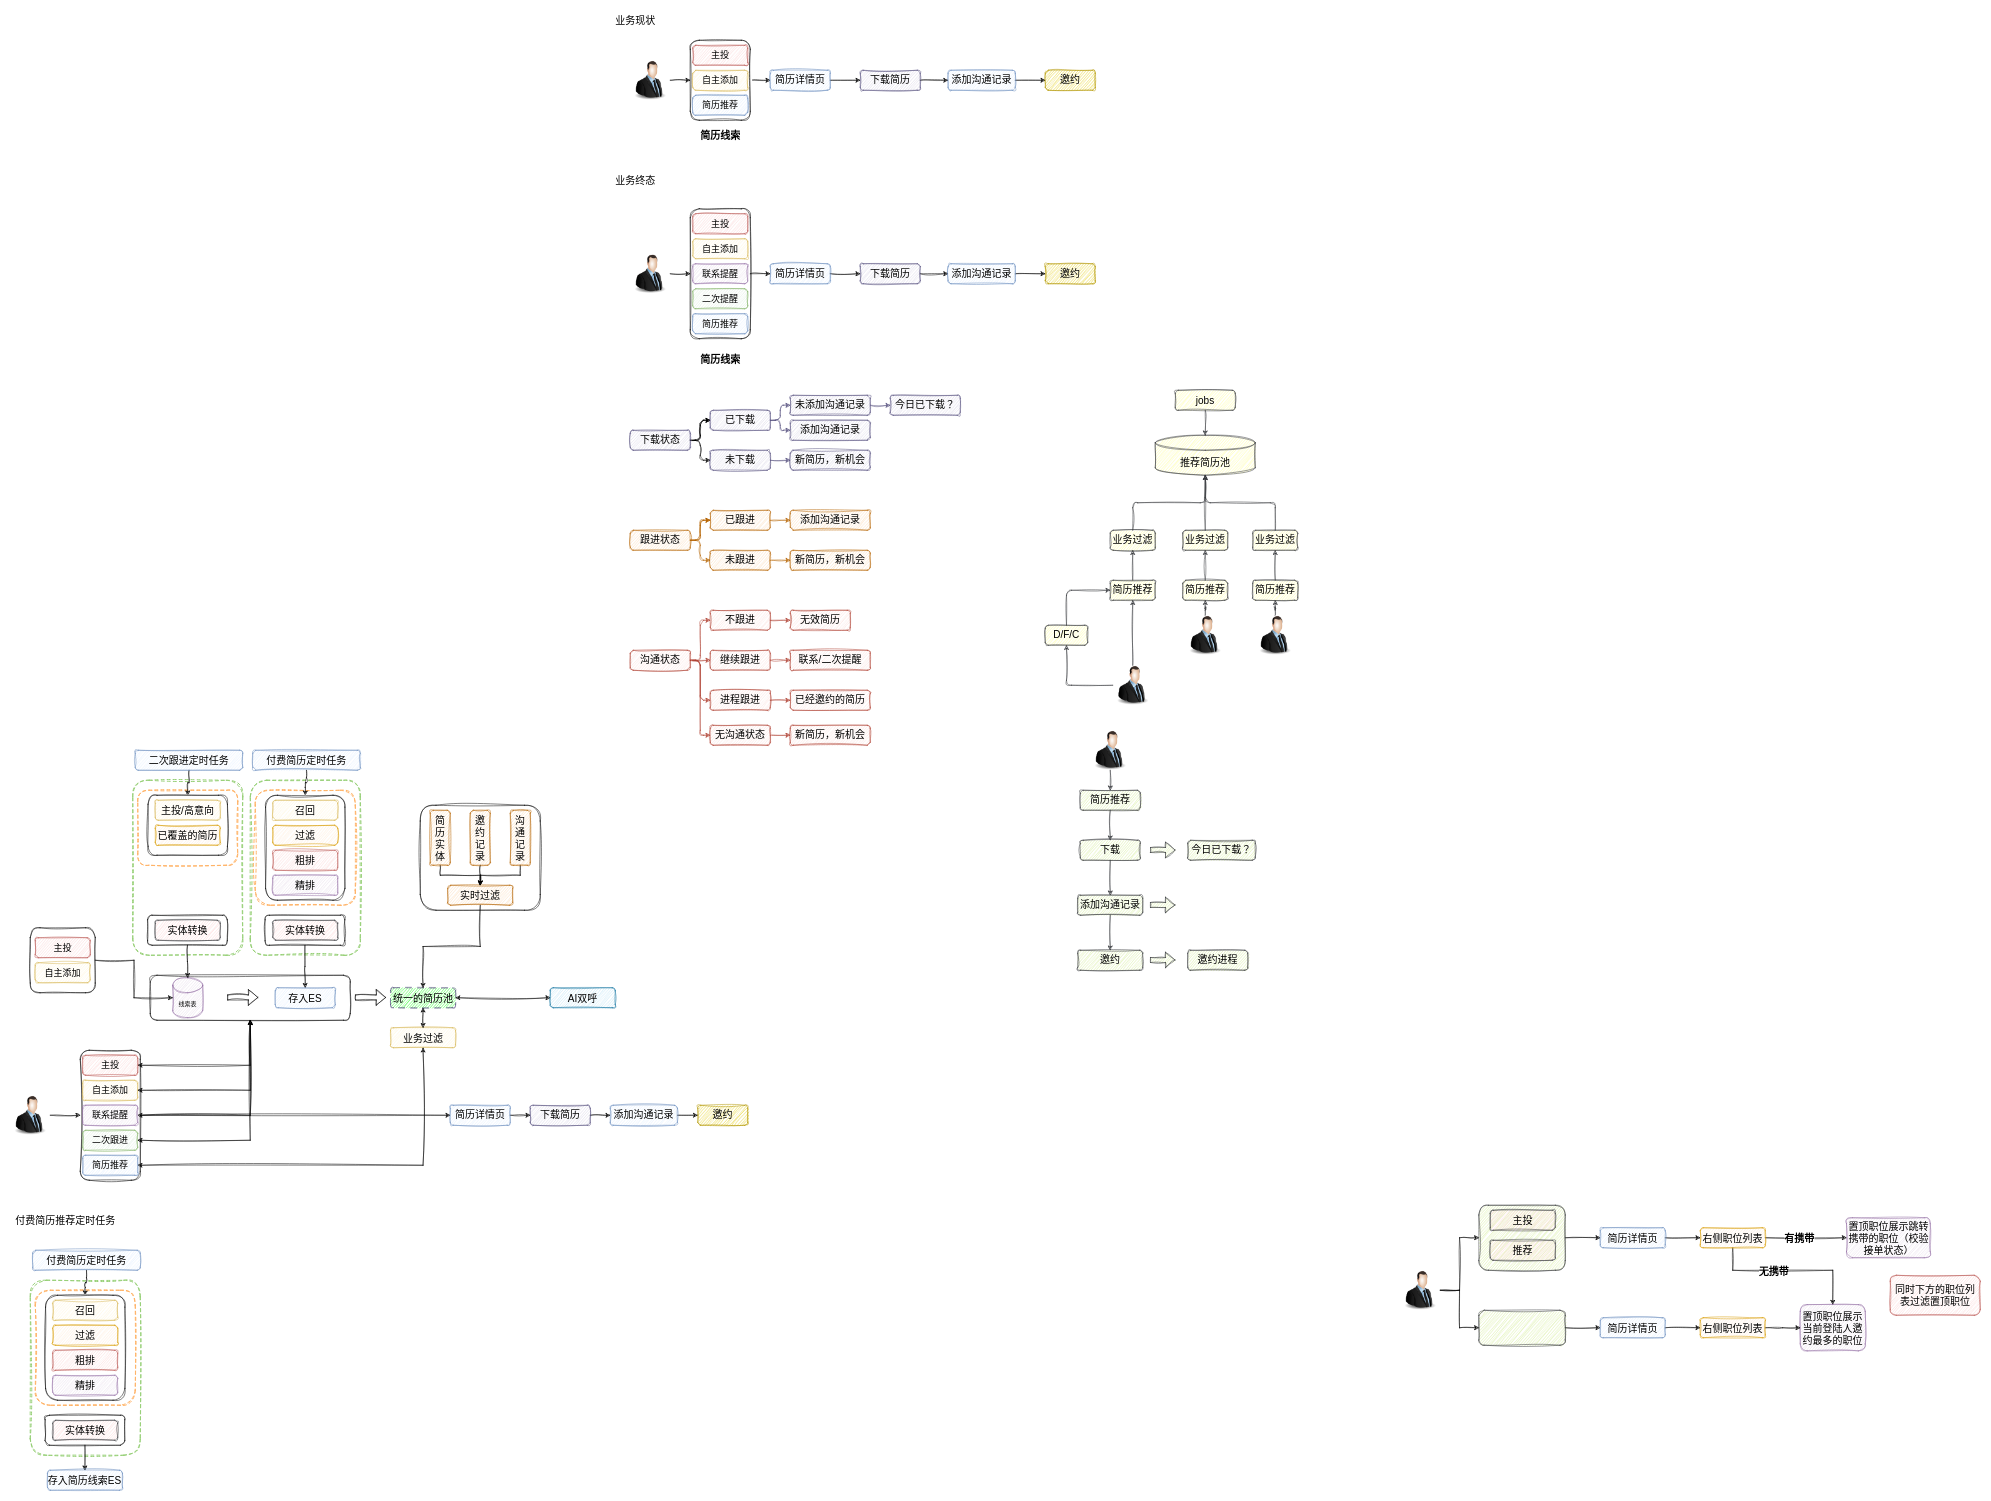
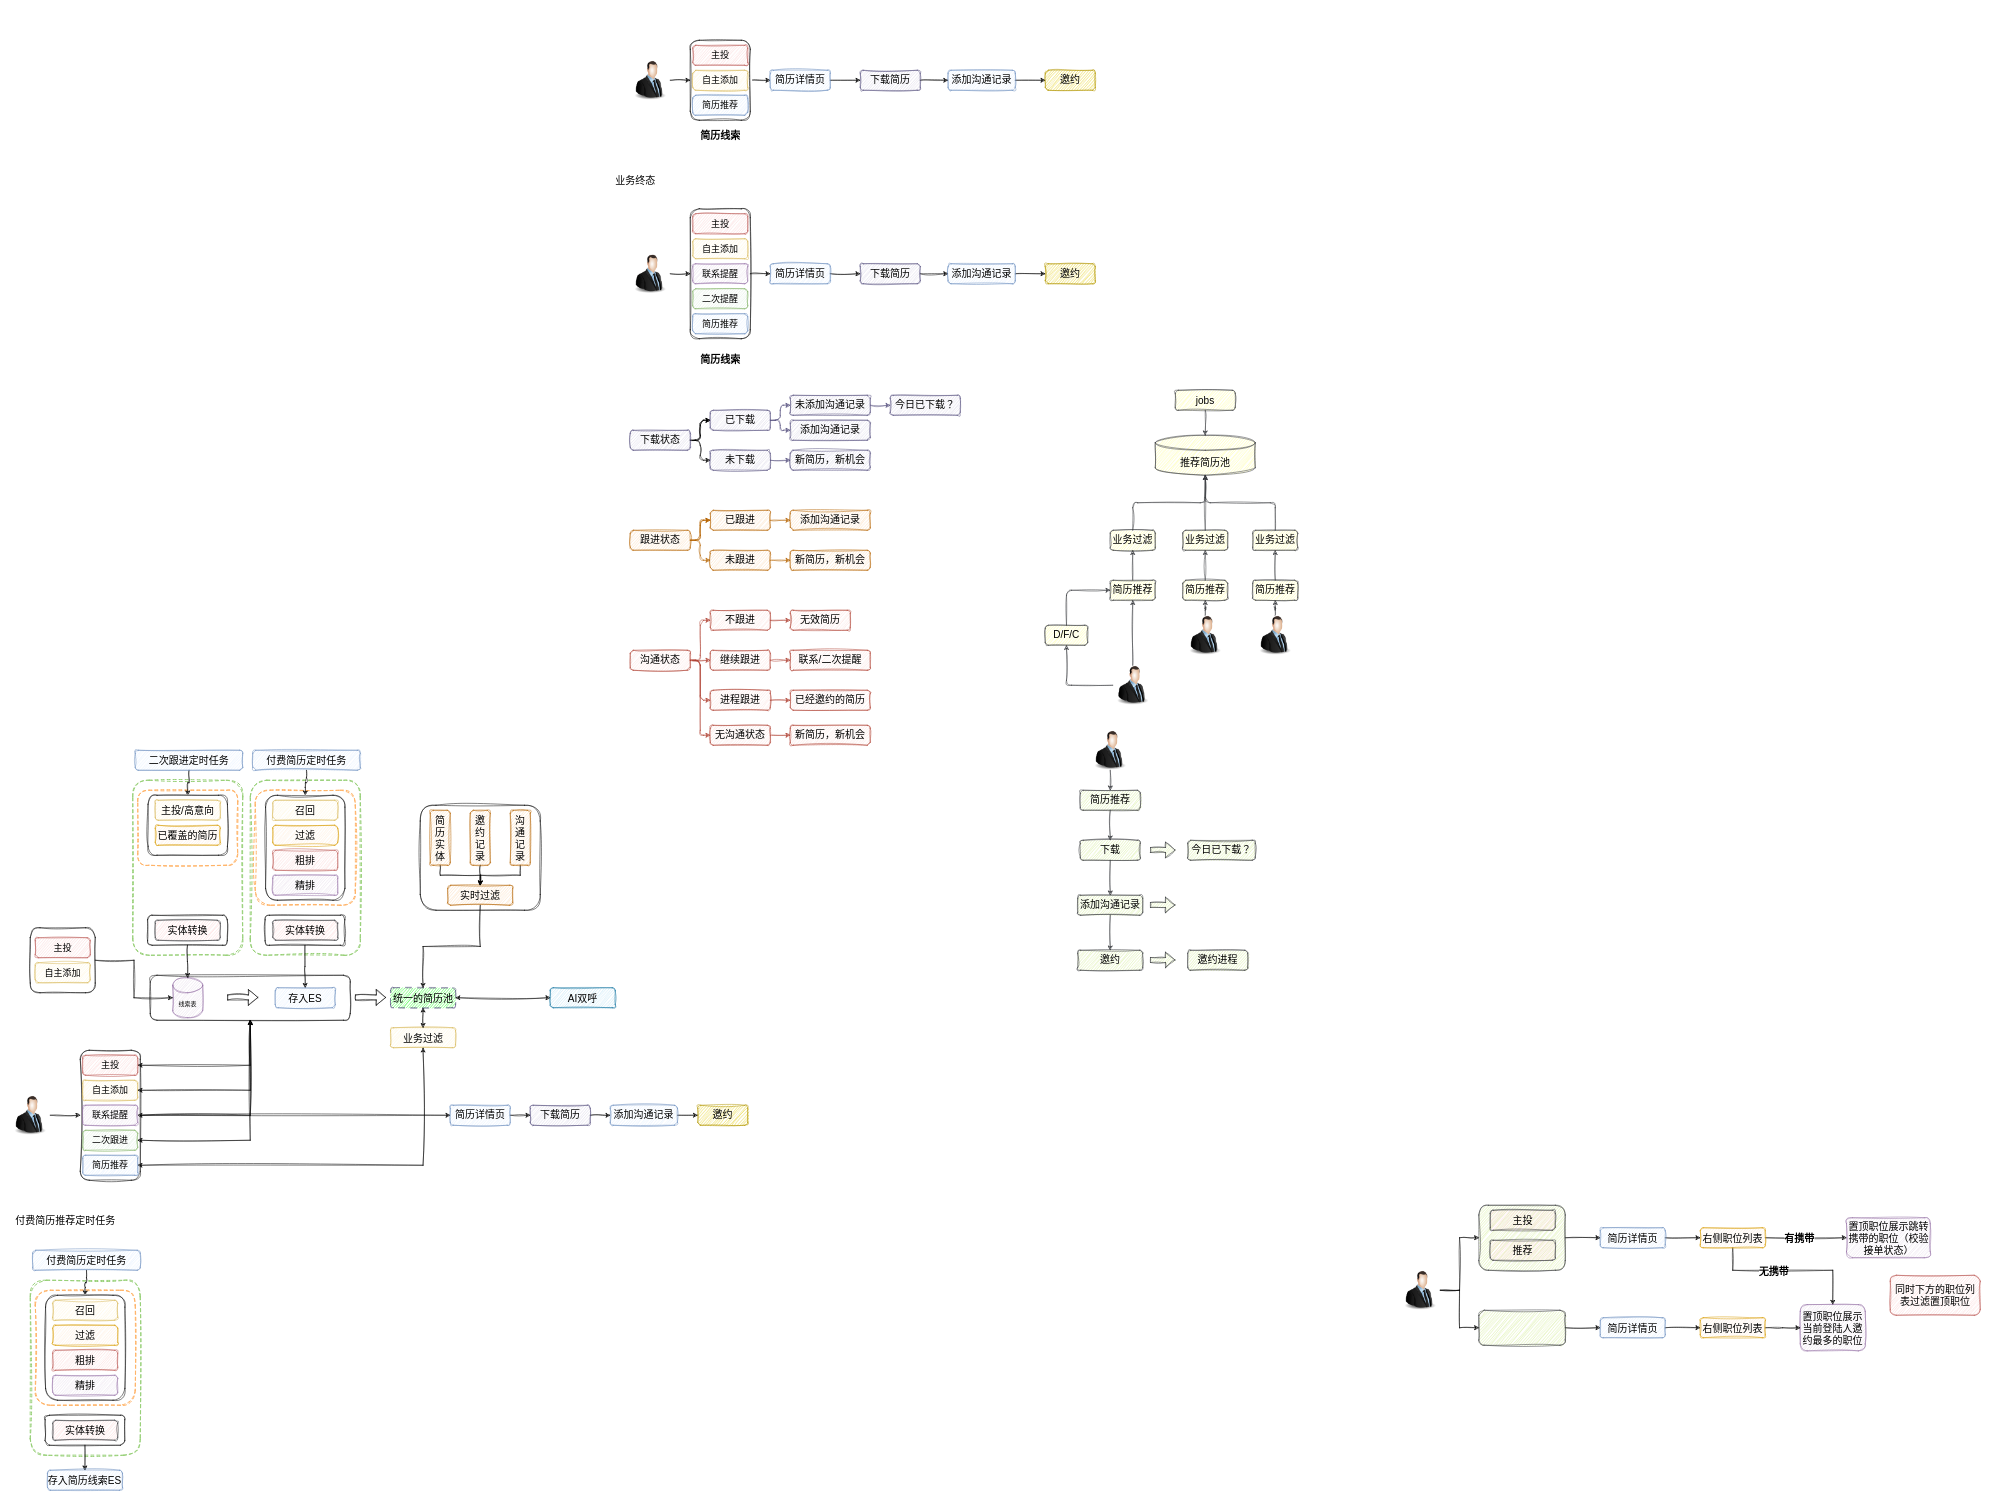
node "业务现状": removed
